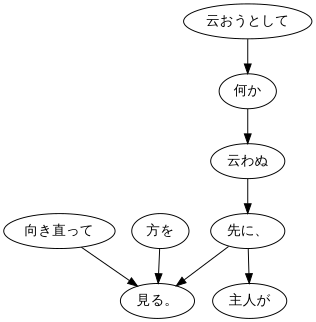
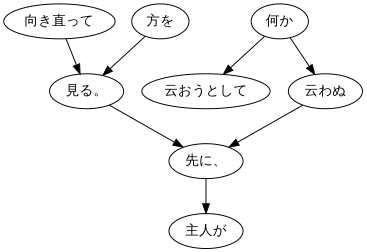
edge "云おうとして" -> "何か": reversed
edge "先に、" -> "見る。": reversed
